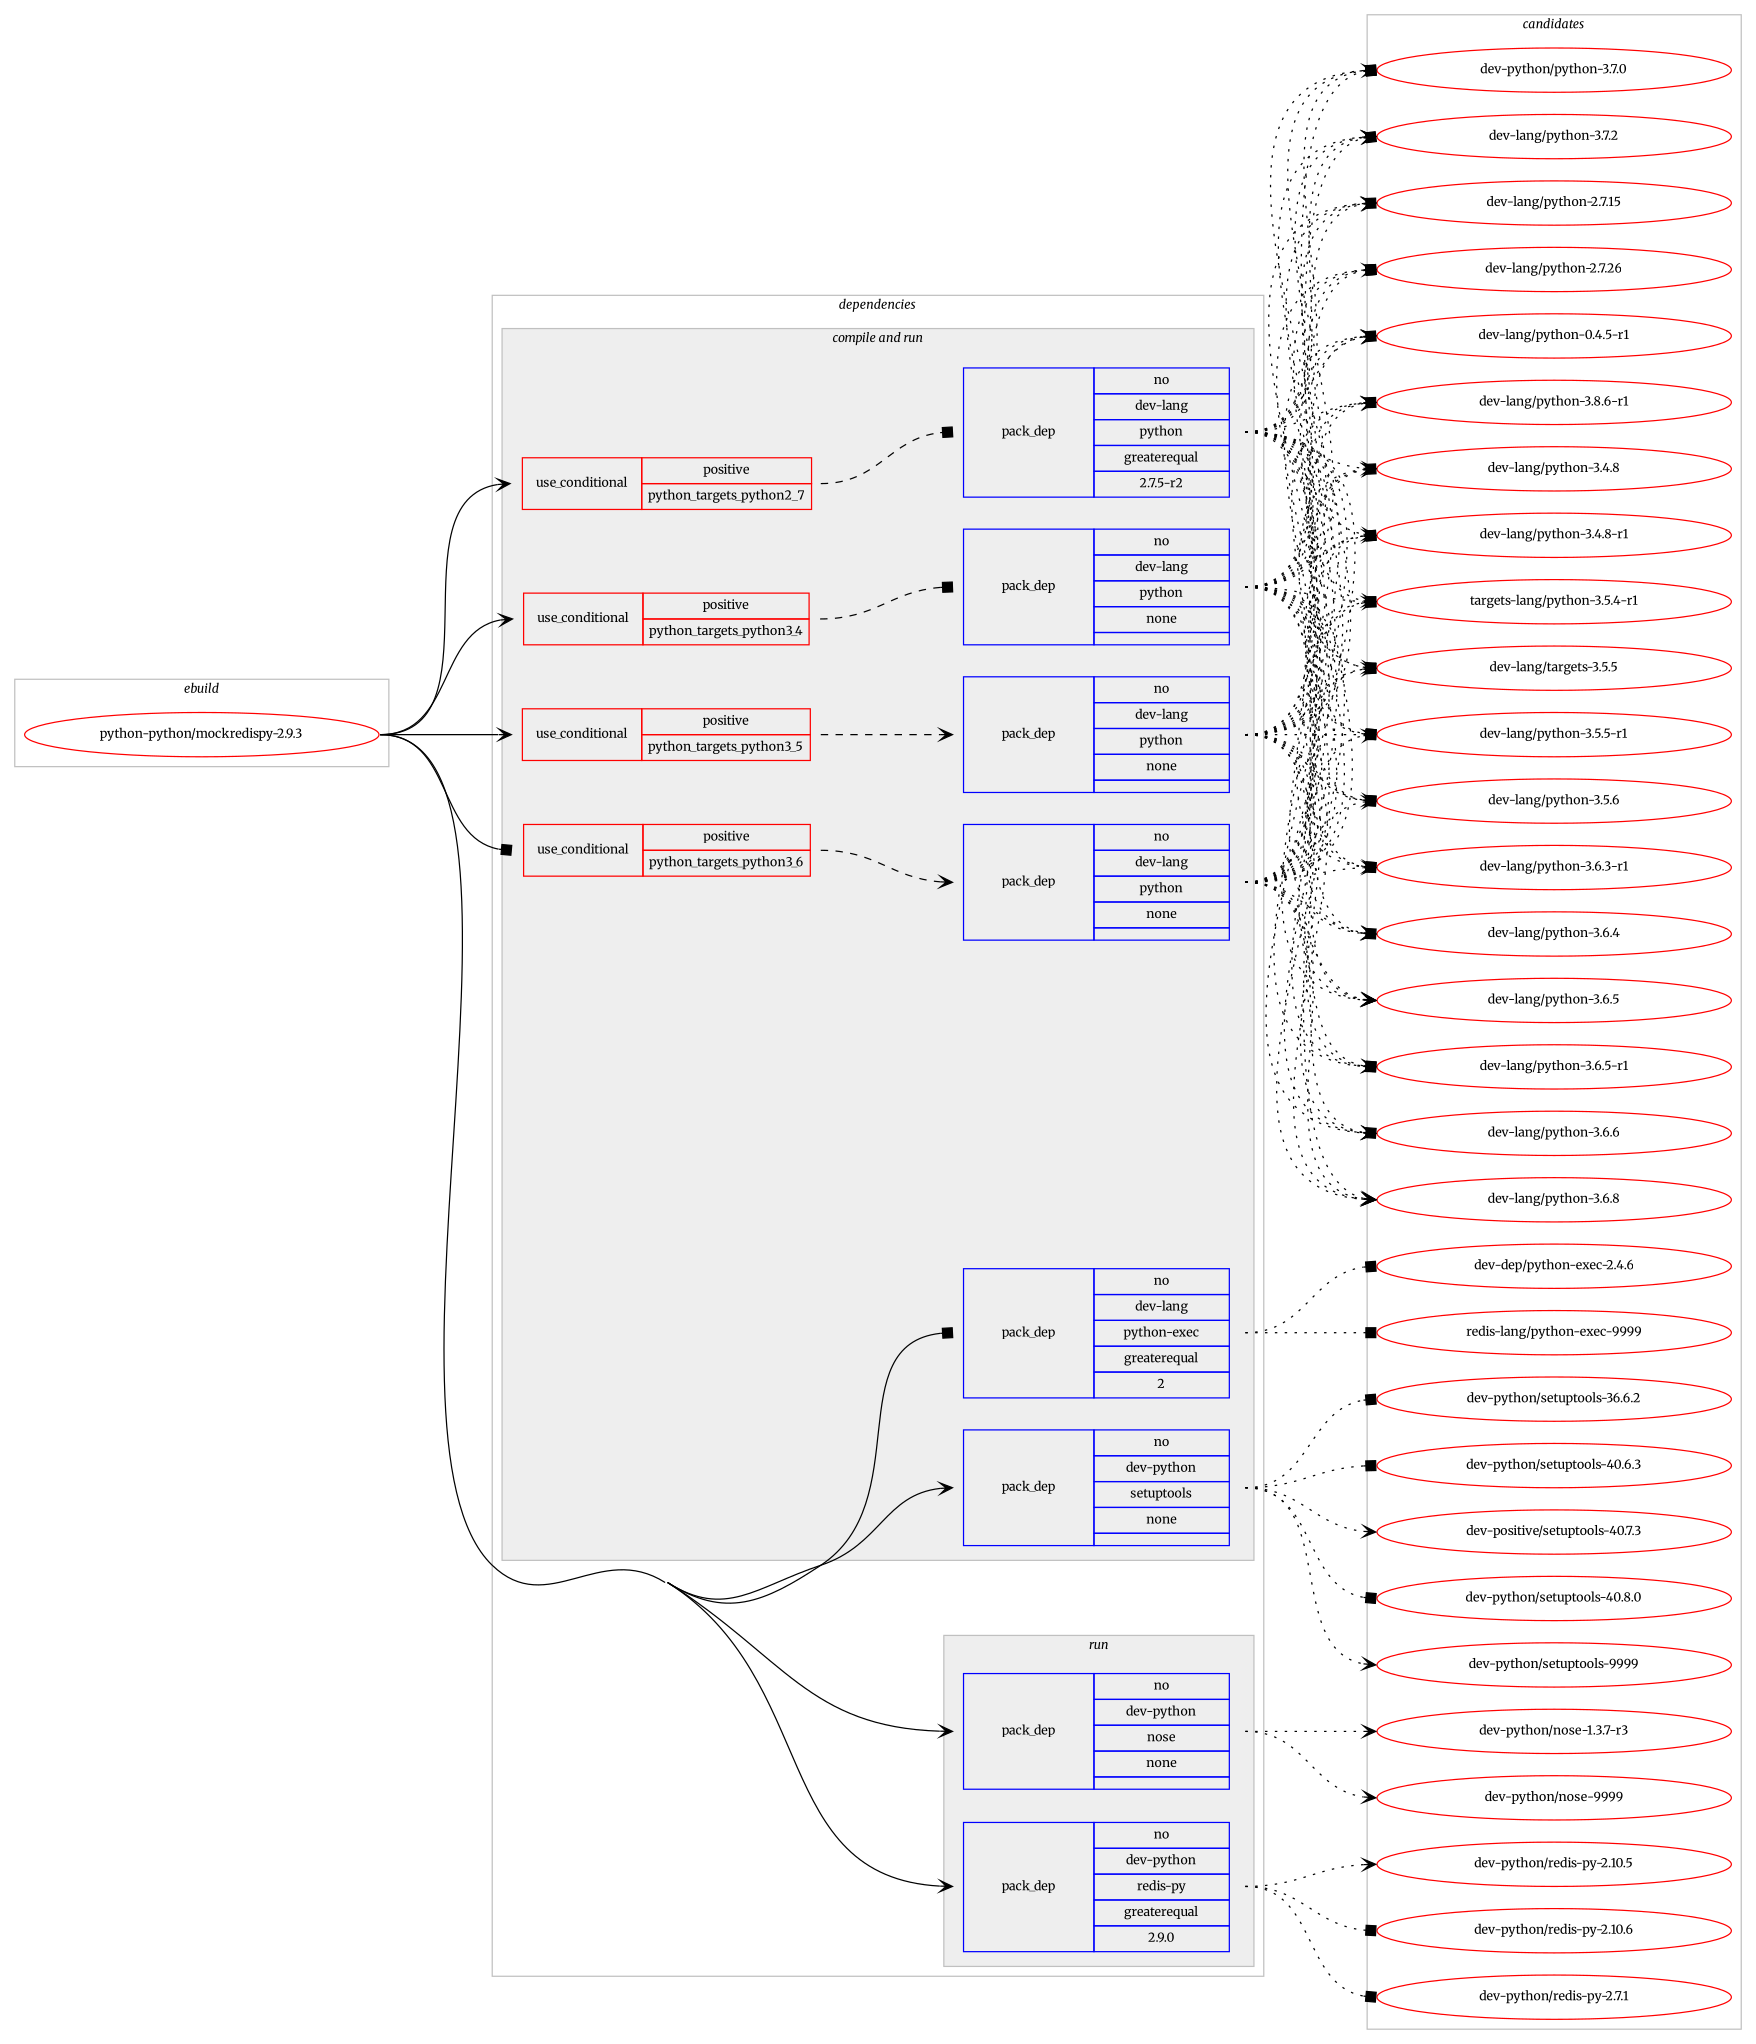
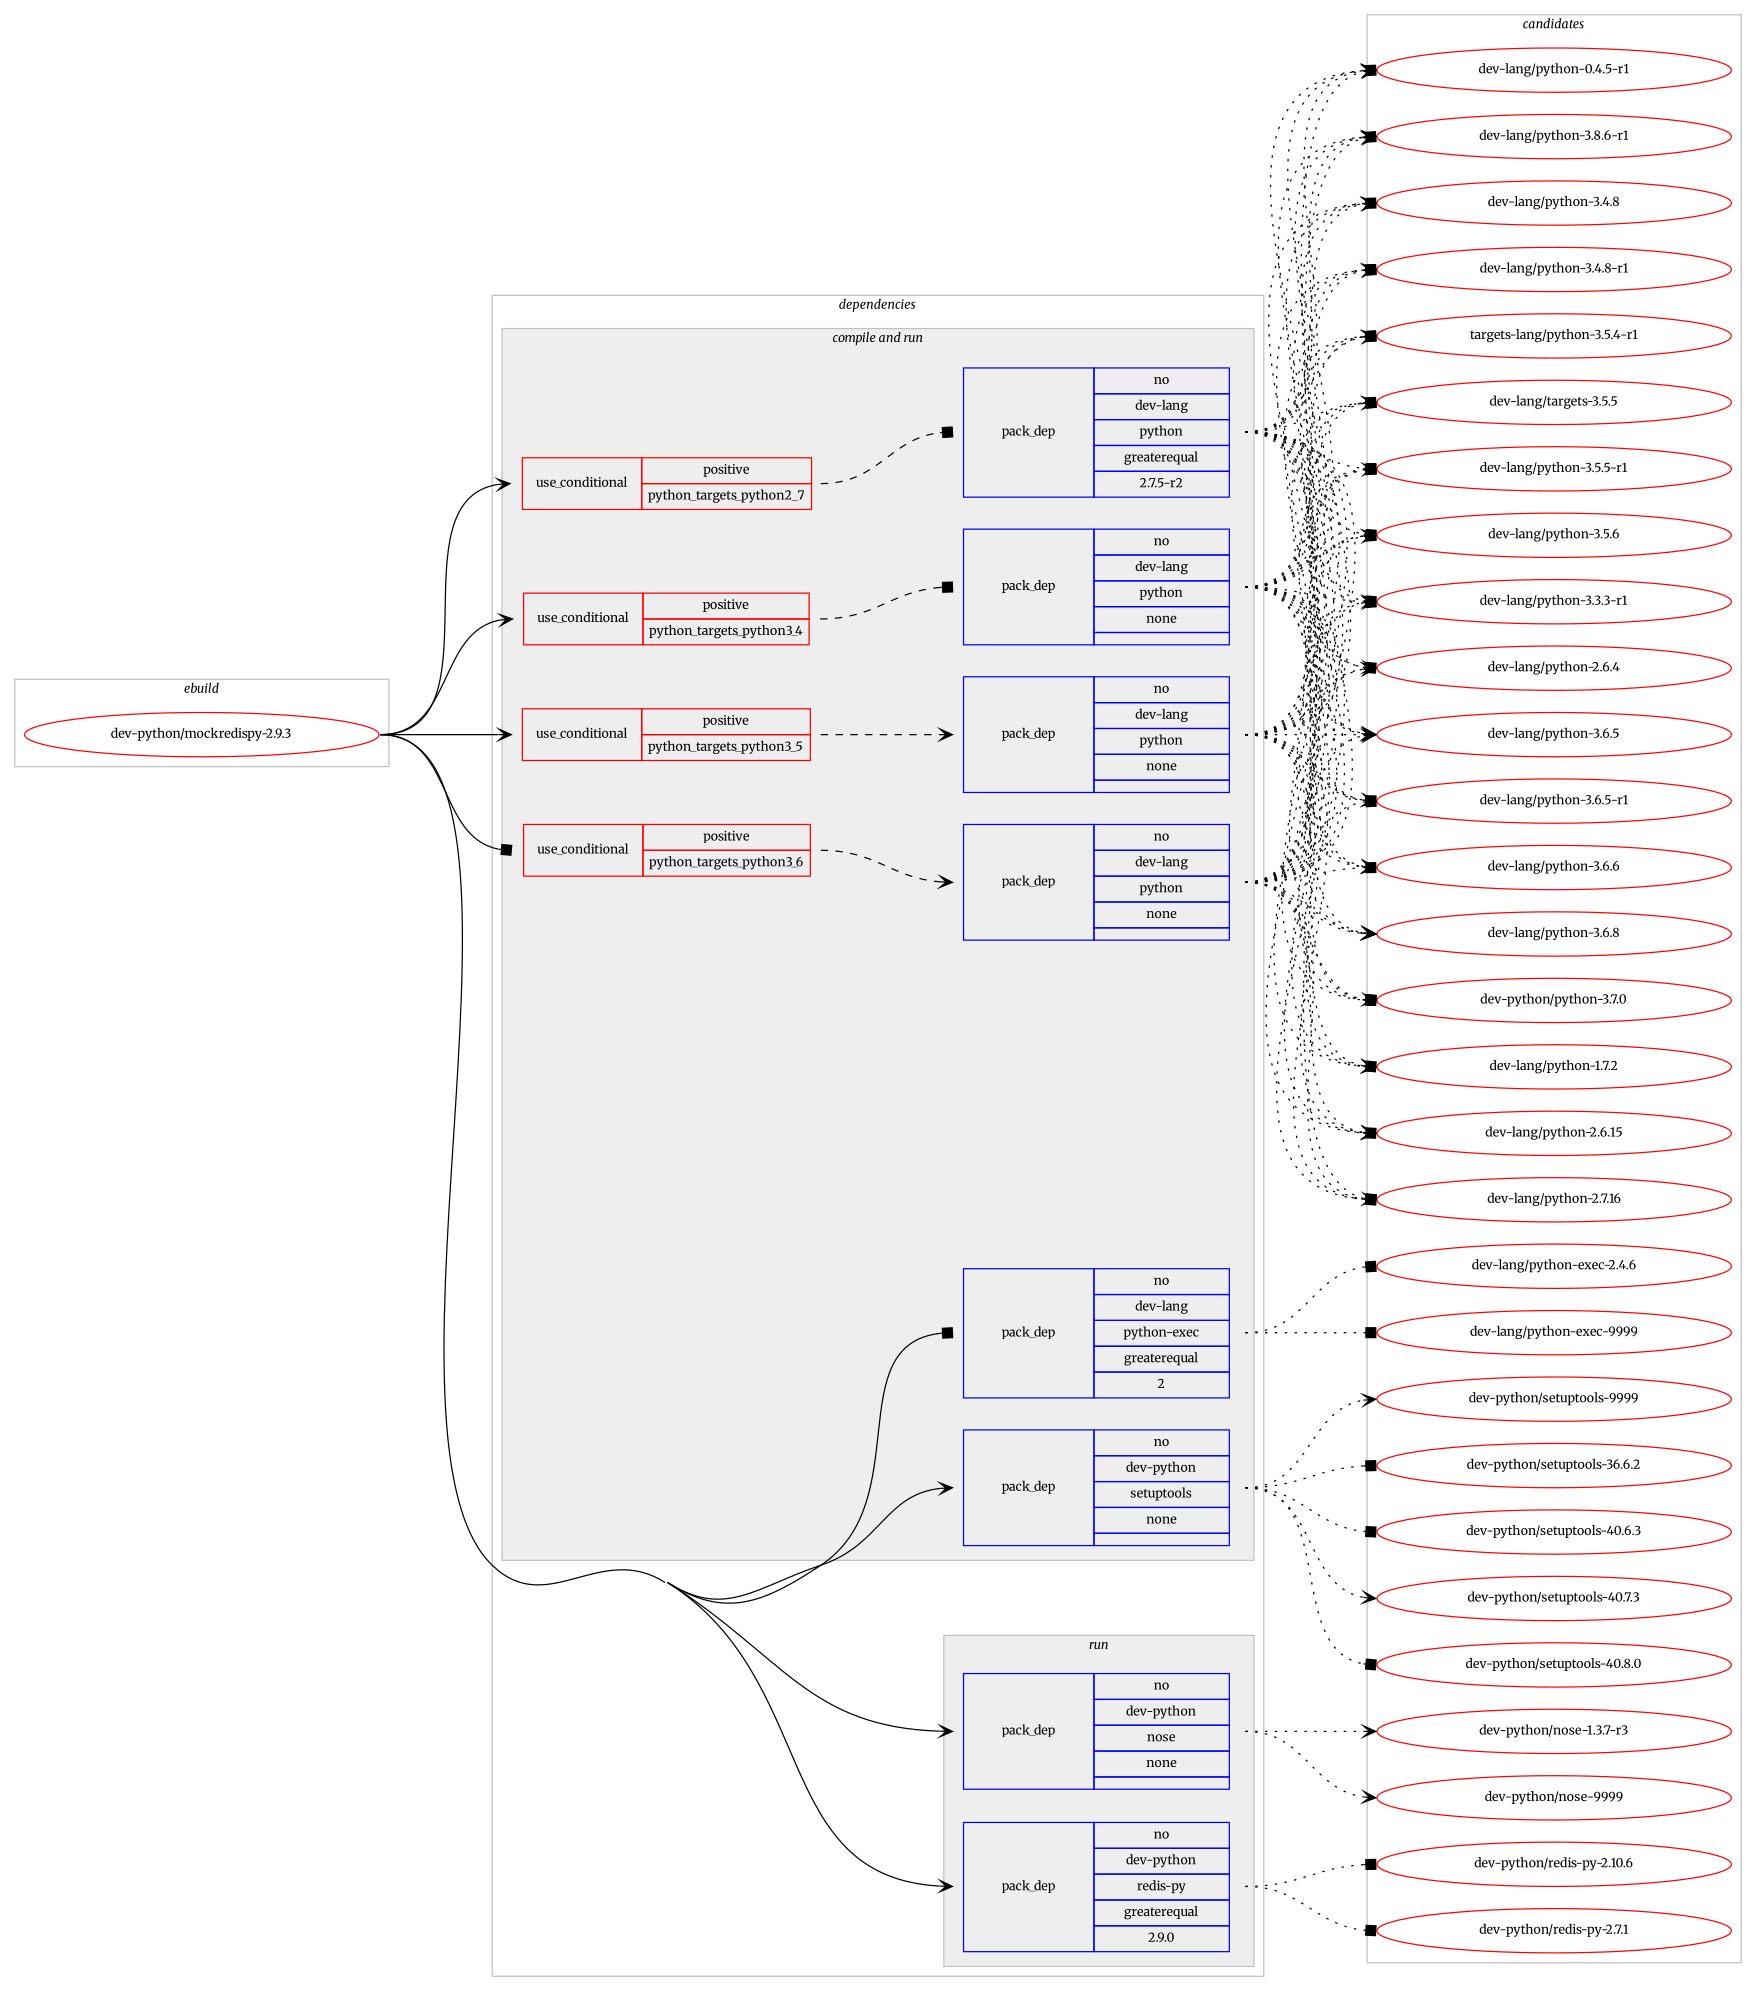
node "dev-lang/python-3.7.2": label "dev-lang/python-3.7.2" -> "dev-lang/python-1.7.2"
node "dev-lang/python-2.7.15": label "dev-lang/python-2.7.15" -> "dev-lang/python-2.6.15"
node "dev-lang/python-2.7.26": label "dev-lang/python-2.7.26" -> "dev-lang/python-2.7.16"
node "python-python/mockredispy-2.9.3": label "python-python/mockredispy-2.9.3" -> "dev-python/mockredispy-2.9.3"
node "dev-lang/python-3.6.3-r1": label "dev-lang/python-3.6.3-r1" -> "dev-lang/python-3.3.3-r1"
node "dev-lang/python-3.6.4": label "dev-lang/python-3.6.4" -> "dev-lang/python-2.6.4"
node "dev-dep/python-exec-2.4.6": label "dev-dep/python-exec-2.4.6" -> "dev-lang/python-exec-2.4.6"
node "redis-lang/python-exec-9999": label "redis-lang/python-exec-9999" -> "dev-lang/python-exec-9999"
node "dev-positive/setuptools-40.7.3": label "dev-positive/setuptools-40.7.3" -> "dev-python/setuptools-40.7.3"
node "dev-python/redis-py-2.10.5": removed
